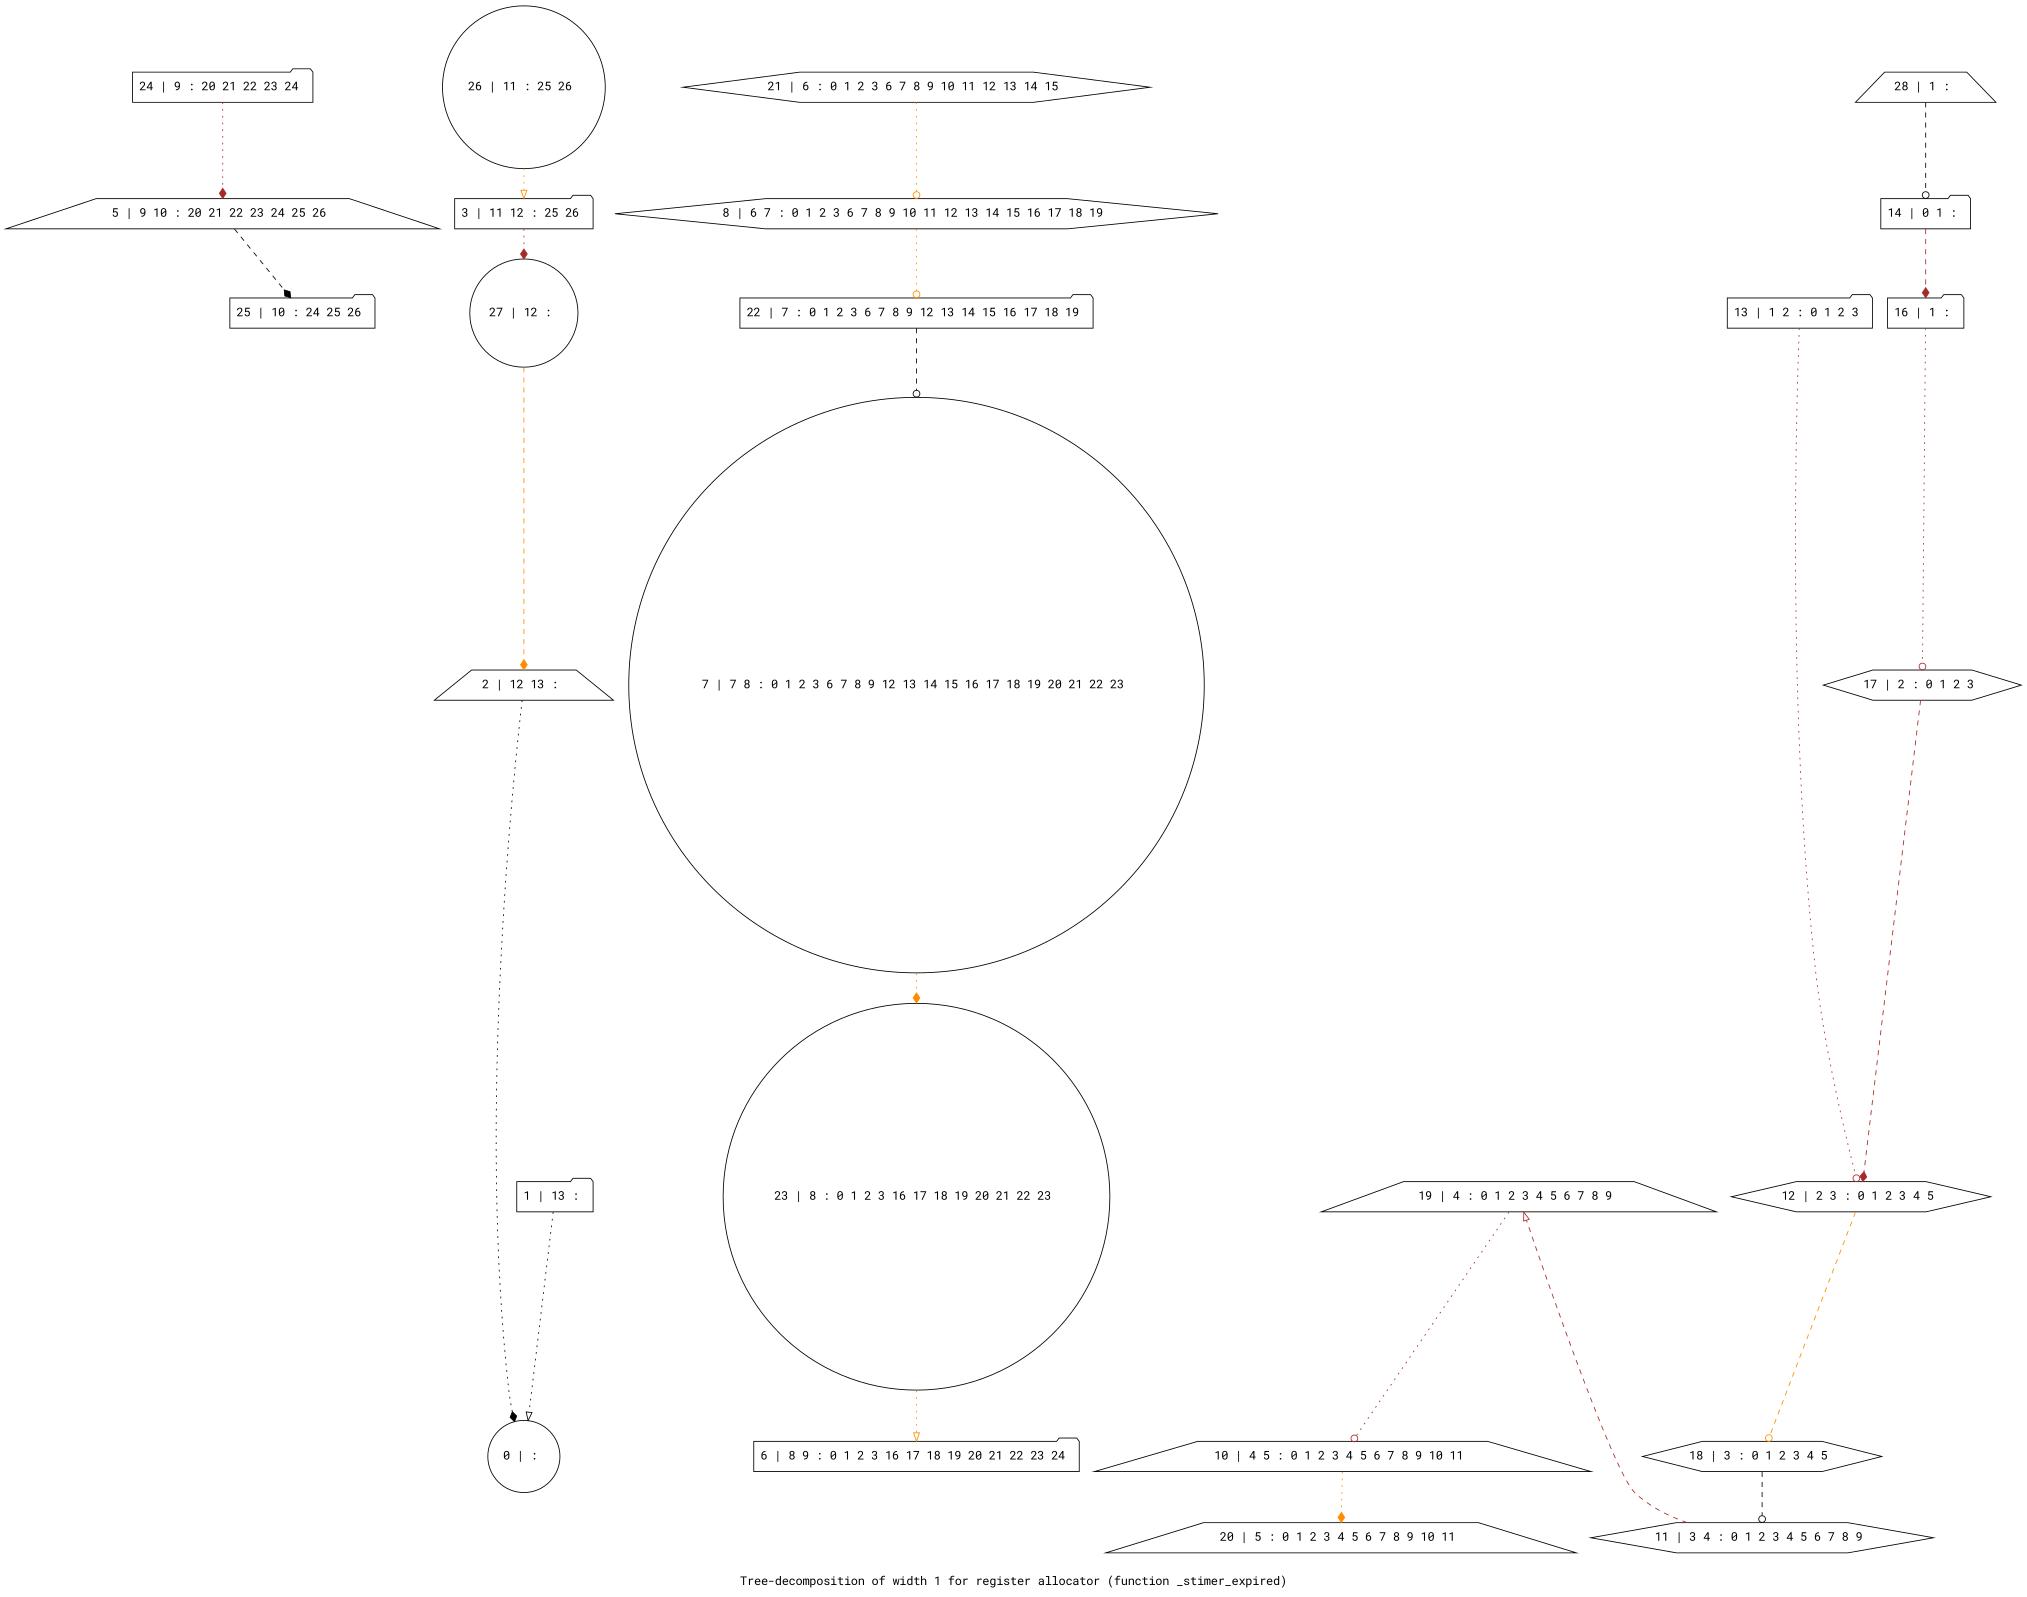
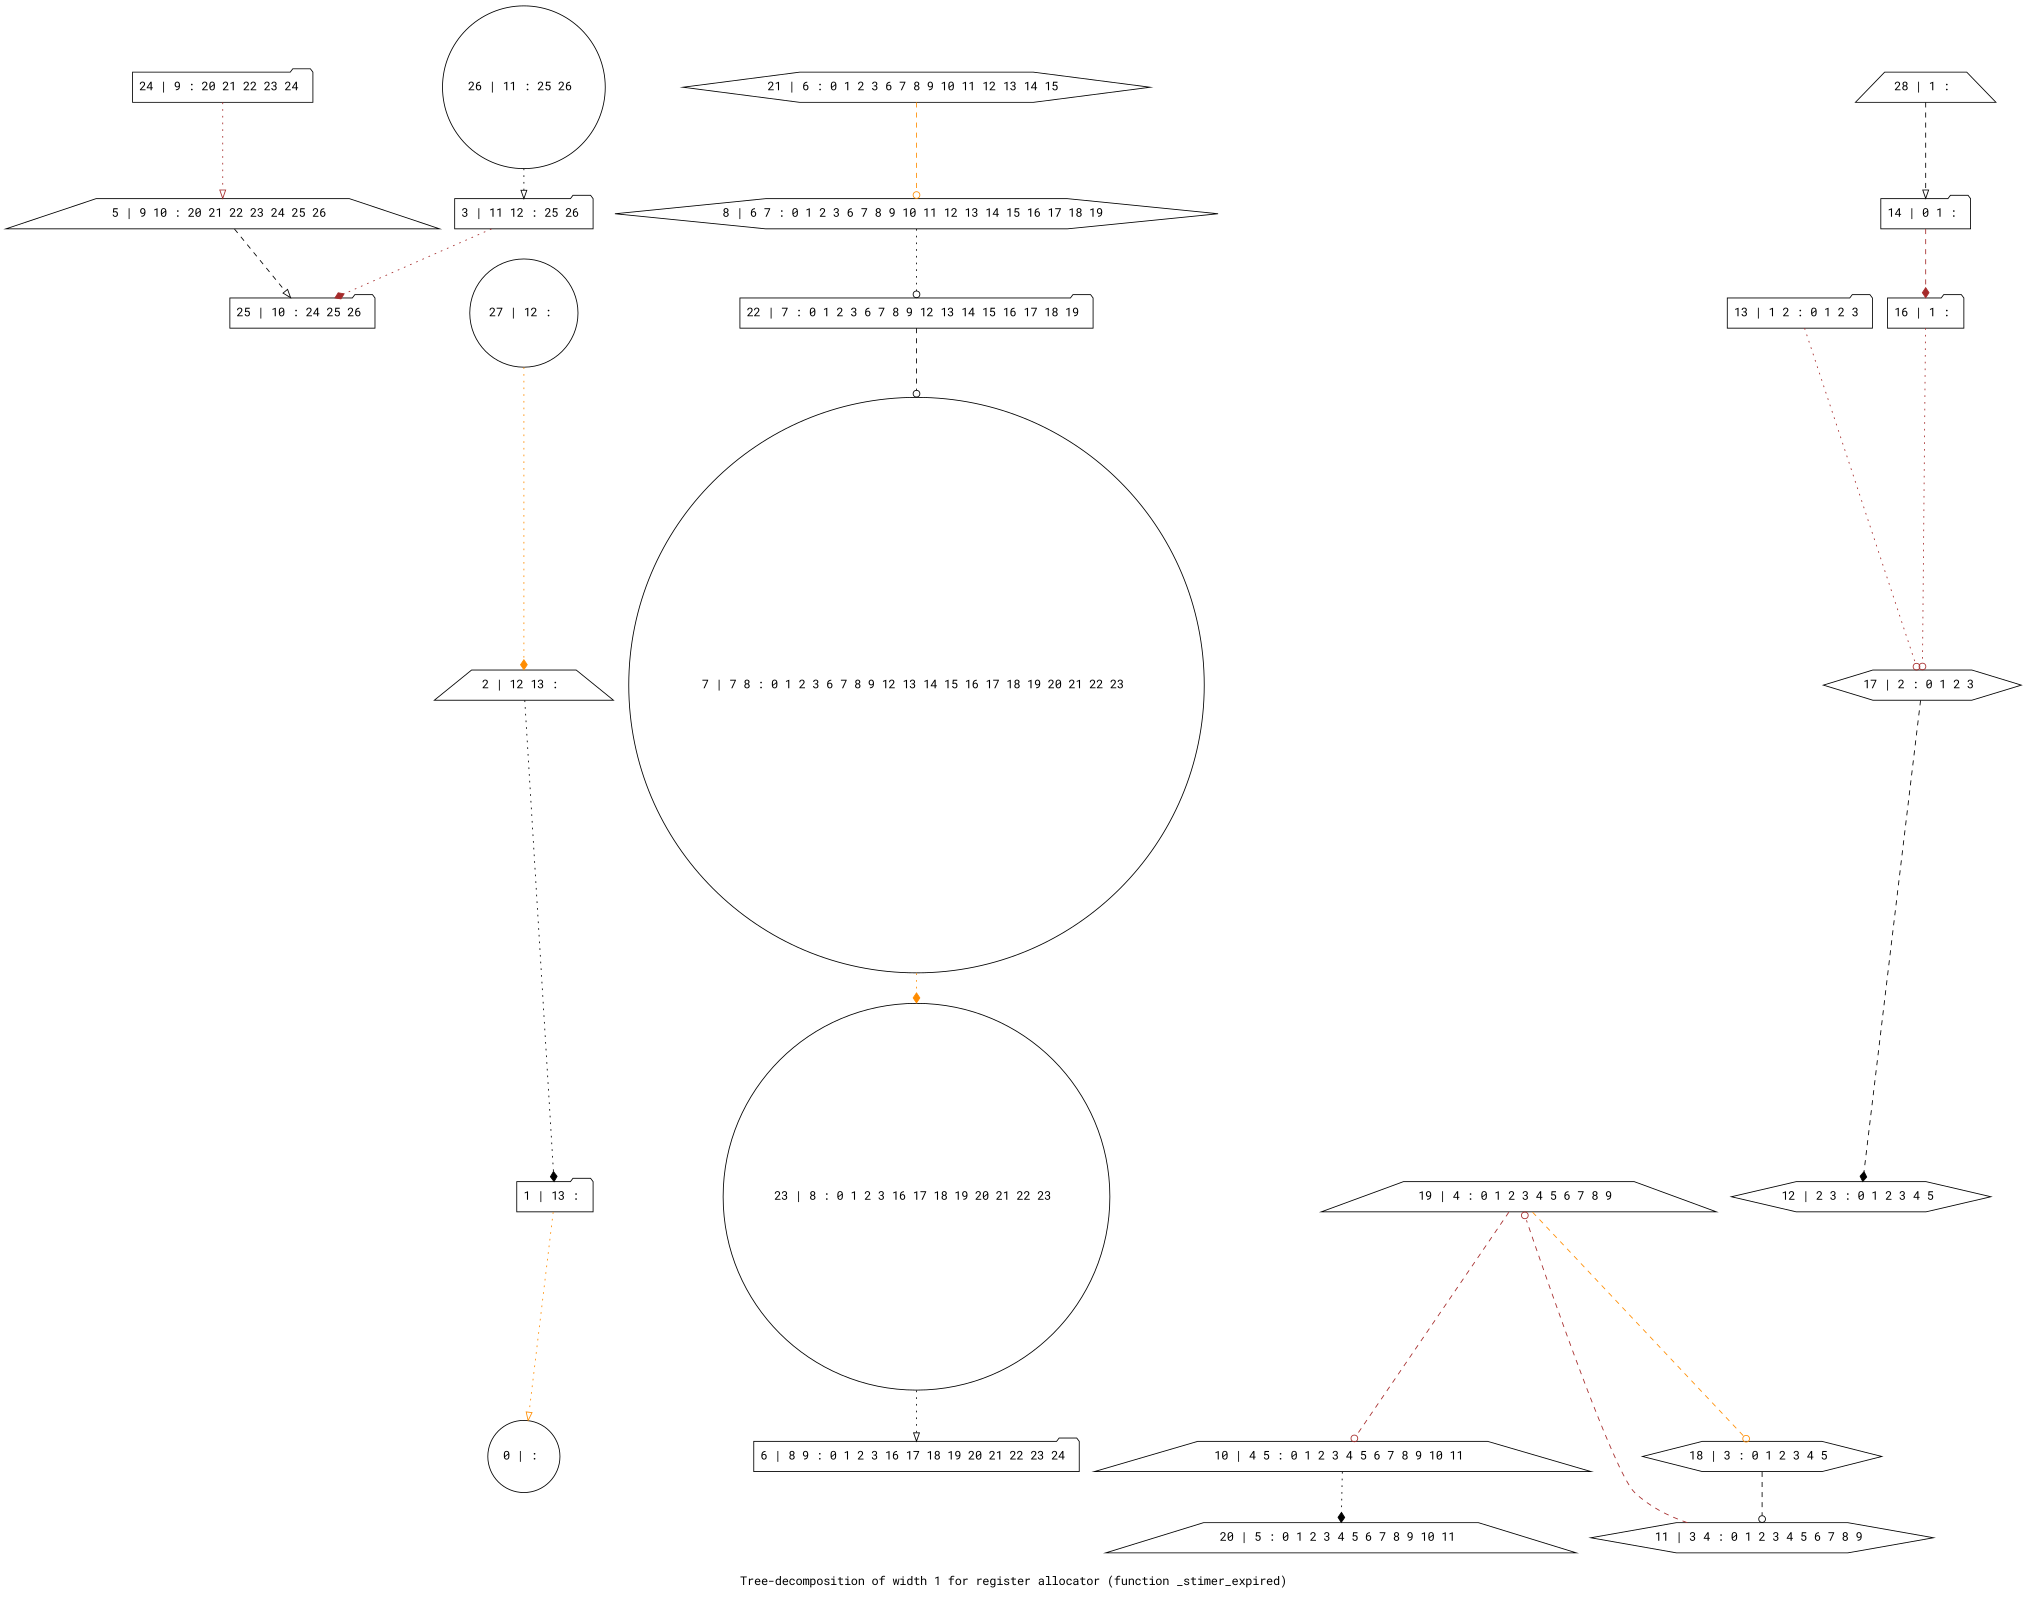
edge "24 | 9 : 20 21 22 23 24" -> "5 | 9 10 : 20 21 22 23 24 25 26": arrowhead diamond -> onormal
edge "28 | 1 :" -> "14 | 0 1 :": arrowhead odot -> onormal
edge "21 | 6 : 0 1 2 3 6 7 8 9 10 11 12 13 14 15" -> "8 | 6 7 : 0 1 2 3 6 7 8 9 10 11 12 13 14 15 16 17 18 19": style dotted -> dashed
edge "26 | 11 : 25 26" -> "3 | 11 12 : 25 26": color darkorange -> black
edge "3 | 11 12 : 25 26" -> "27 | 12 :": now "3 | 11 12 : 25 26" -> "25 | 10 : 24 25 26"
edge "5 | 9 10 : 20 21 22 23 24 25 26" -> "25 | 10 : 24 25 26": arrowhead diamond -> onormal
edge "8 | 6 7 : 0 1 2 3 6 7 8 9 10 11 12 13 14 15 16 17 18 19" -> "22 | 7 : 0 1 2 3 6 7 8 9 12 13 14 15 16 17 18 19": color darkorange -> black
edge "27 | 12 :" -> "2 | 12 13 :": style dashed -> dotted
edge "13 | 1 2 : 0 1 2 3" -> "12 | 2 3 : 0 1 2 3 4 5": now "13 | 1 2 : 0 1 2 3" -> "17 | 2 : 0 1 2 3"
edge "17 | 2 : 0 1 2 3" -> "12 | 2 3 : 0 1 2 3 4 5": color brown -> black
edge "2 | 12 13 :" -> "0 | :": now "2 | 12 13 :" -> "1 | 13 :"
edge "1 | 13 :" -> "0 | :": color black -> darkorange
edge "19 | 4 : 0 1 2 3 4 5 6 7 8 9" -> "10 | 4 5 : 0 1 2 3 4 5 6 7 8 9 10 11": style dotted -> dashed
edge "12 | 2 3 : 0 1 2 3 4 5" -> "18 | 3 : 0 1 2 3 4 5": now "19 | 4 : 0 1 2 3 4 5 6 7 8 9" -> "18 | 3 : 0 1 2 3 4 5"
edge "11 | 3 4 : 0 1 2 3 4 5 6 7 8 9" -> "19 | 4 : 0 1 2 3 4 5 6 7 8 9": arrowhead onormal -> odot
edge "23 | 8 : 0 1 2 3 16 17 18 19 20 21 22 23" -> "6 | 8 9 : 0 1 2 3 16 17 18 19 20 21 22 23 24": color darkorange -> black
edge "10 | 4 5 : 0 1 2 3 4 5 6 7 8 9 10 11" -> "20 | 5 : 0 1 2 3 4 5 6 7 8 9 10 11": color darkorange -> black
